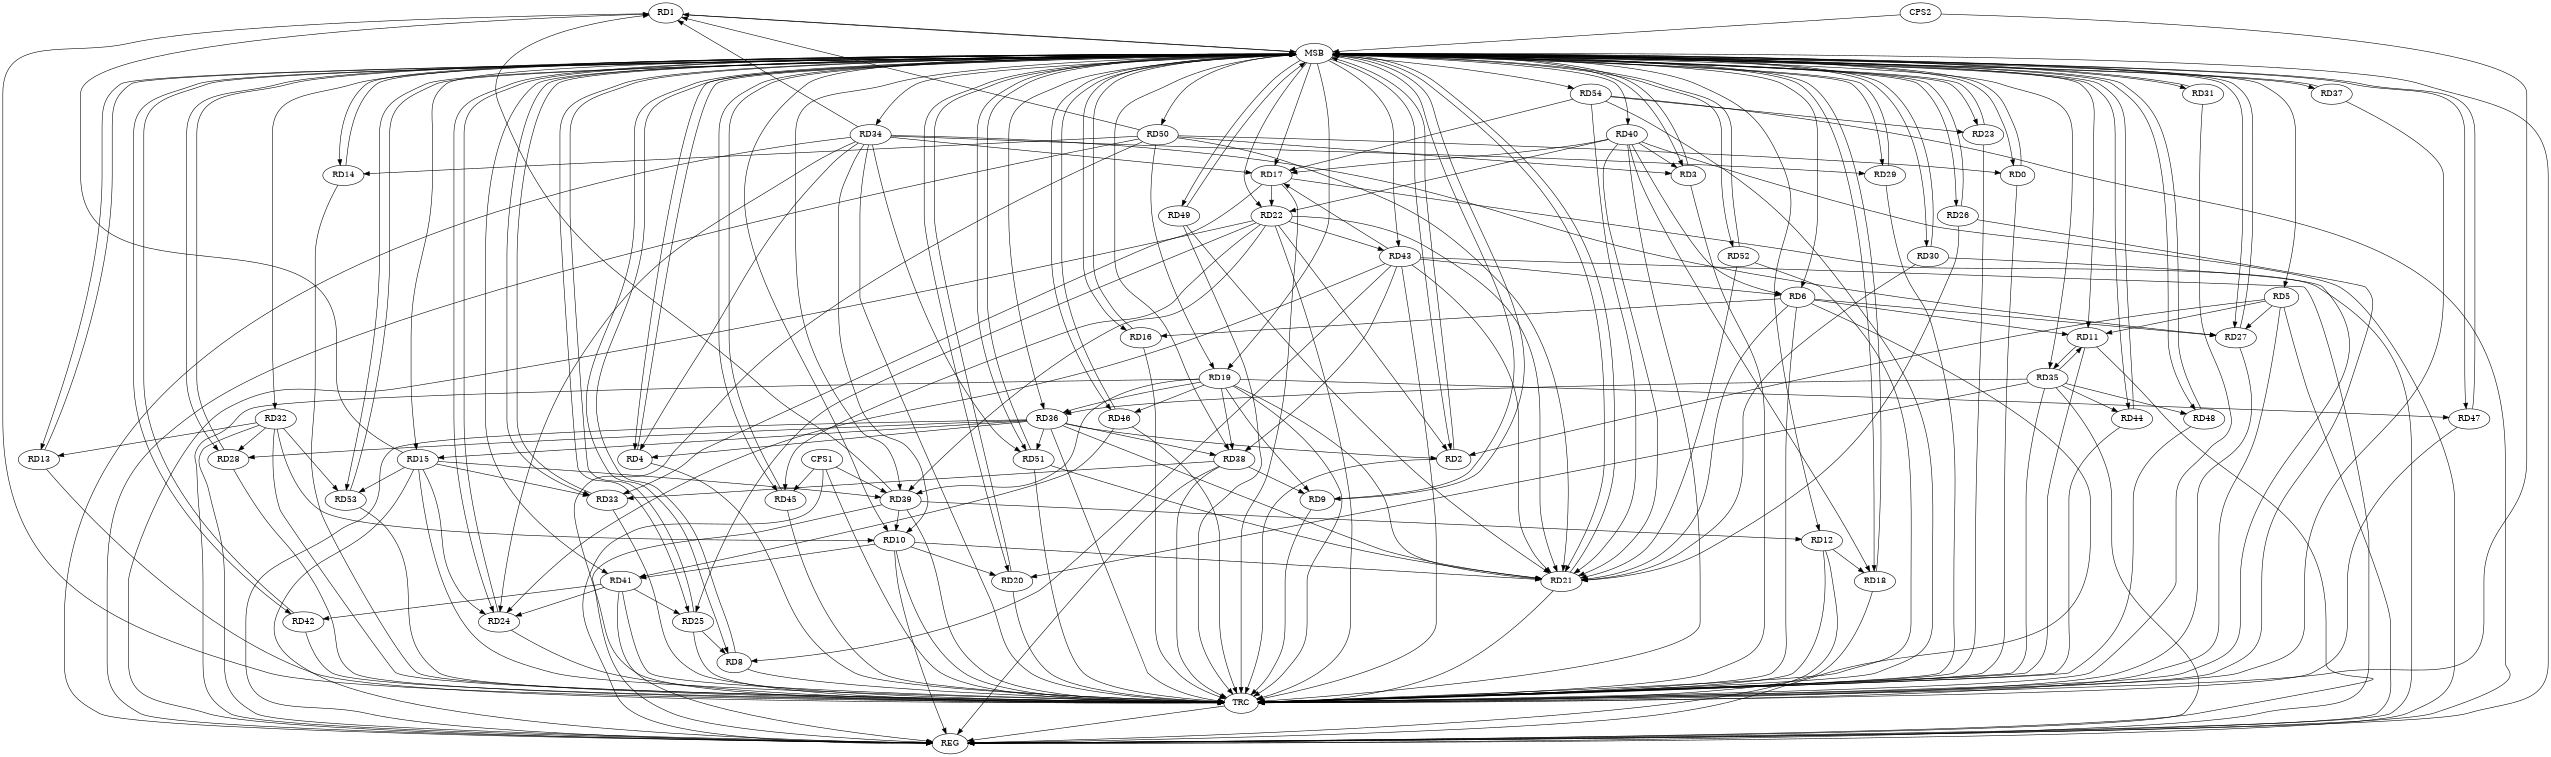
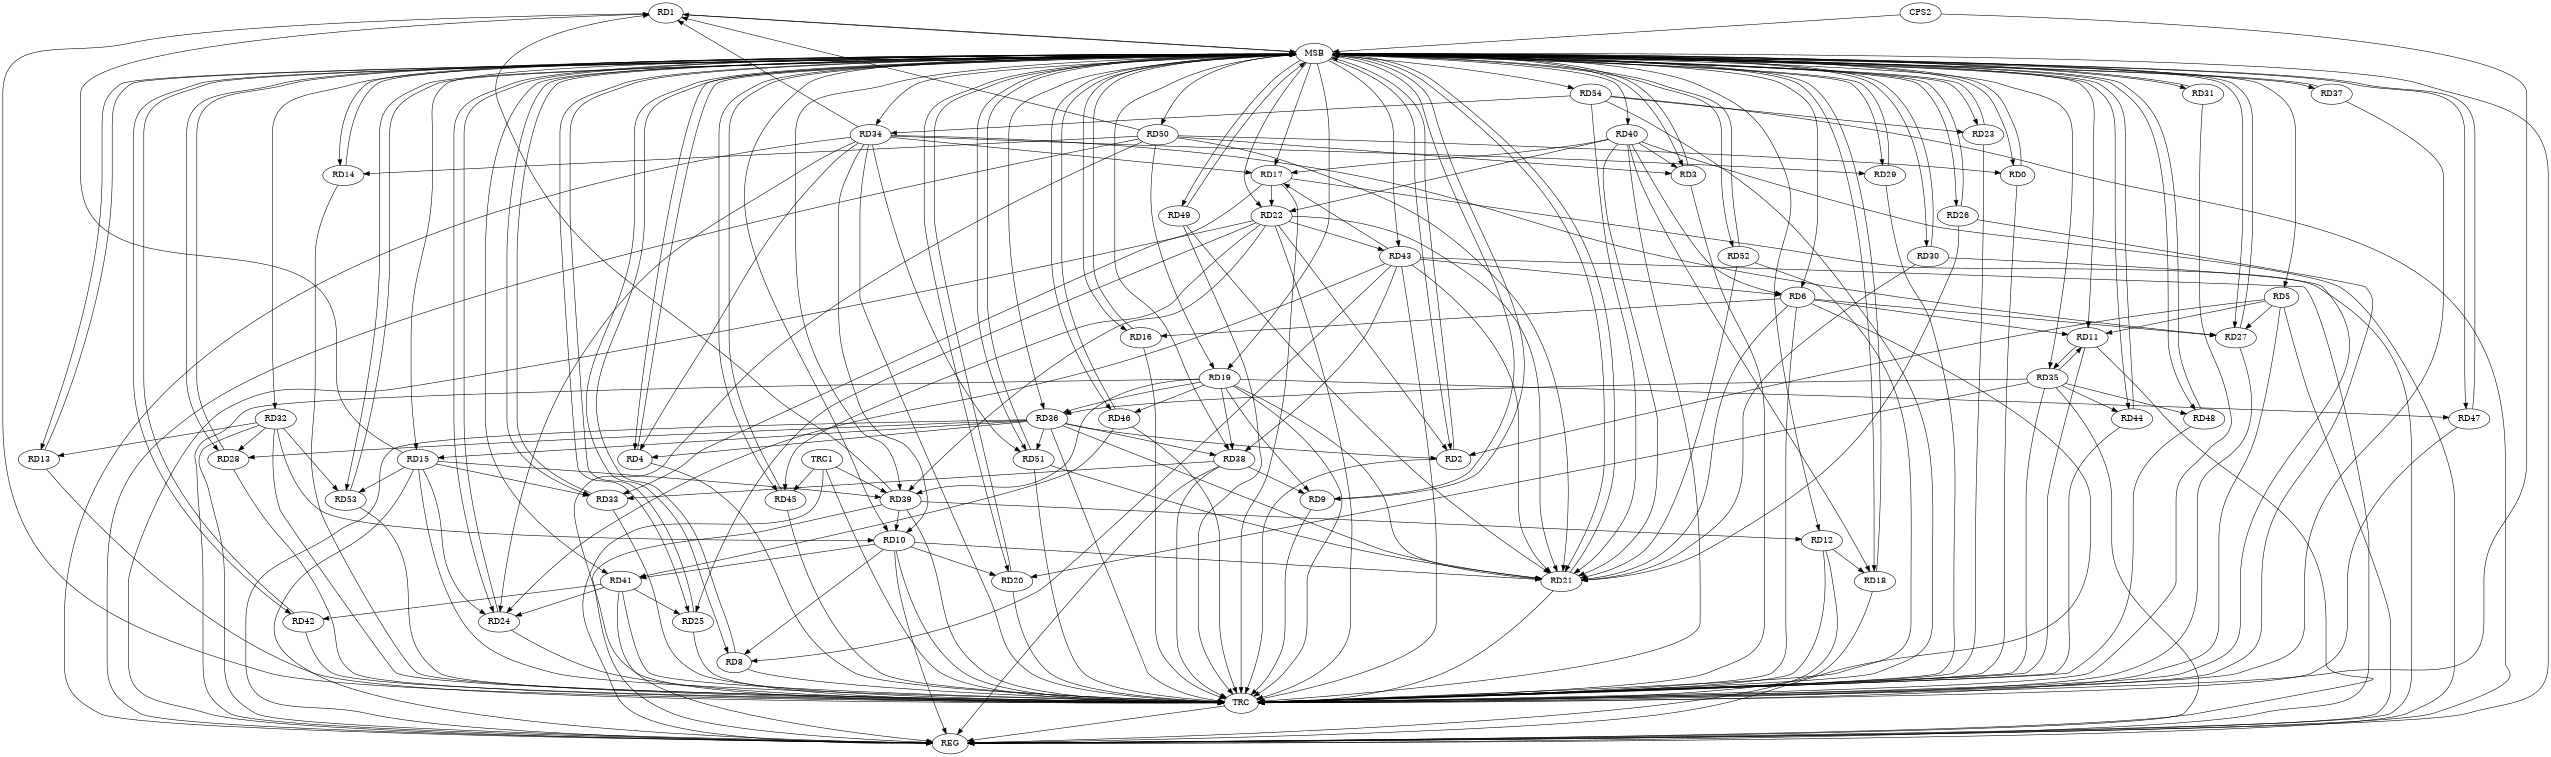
edge "RD54" -> "RD17": now "RD54" -> "RD34"
node "CPS1": label "CPS1" -> "TRC1"
edge "RD25" -> "RD8": now "RD10" -> "RD8"
